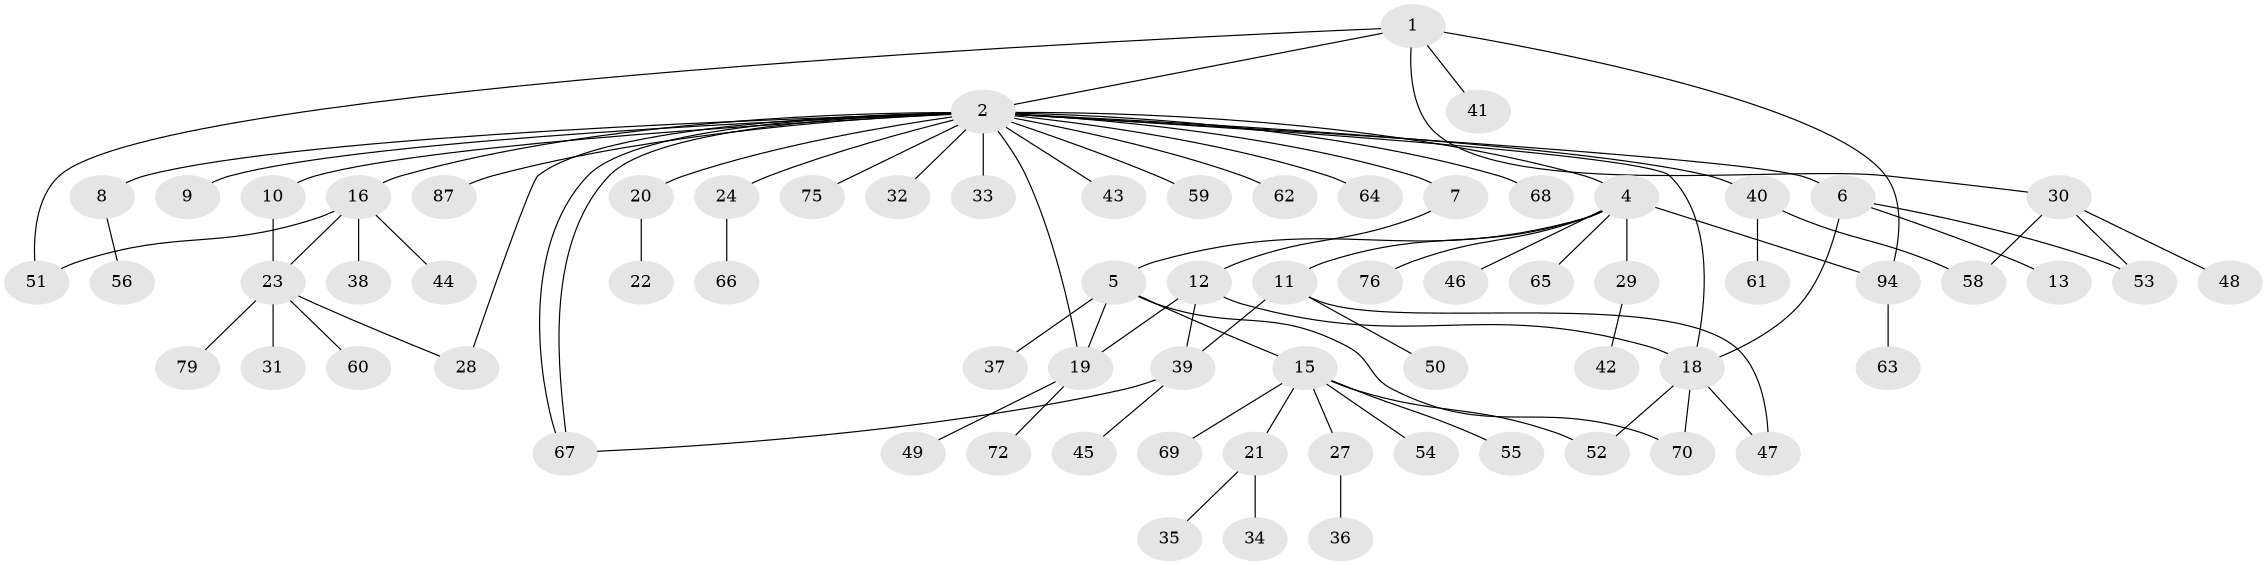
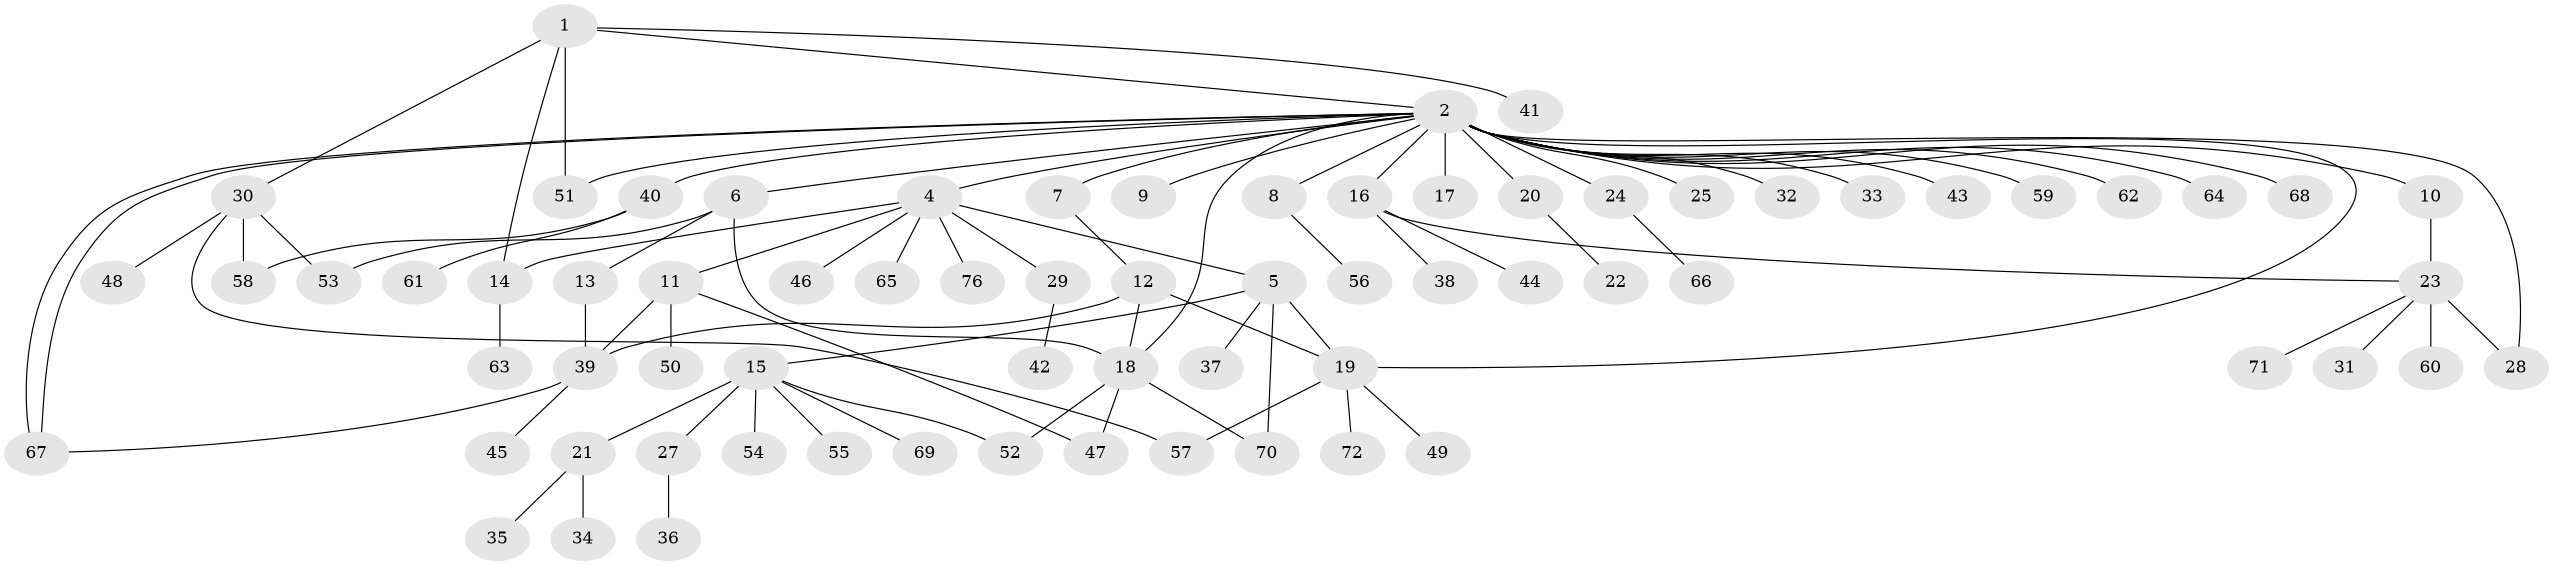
node "87": label "87" -> "17"
node "75": label "75" -> "25"
edge "16" -- "51": now "2" -- "51"
node "94": label "94" -> "14"
edge "13" -- "39": added
node "79": label "79" -> "71"
node "57": added
